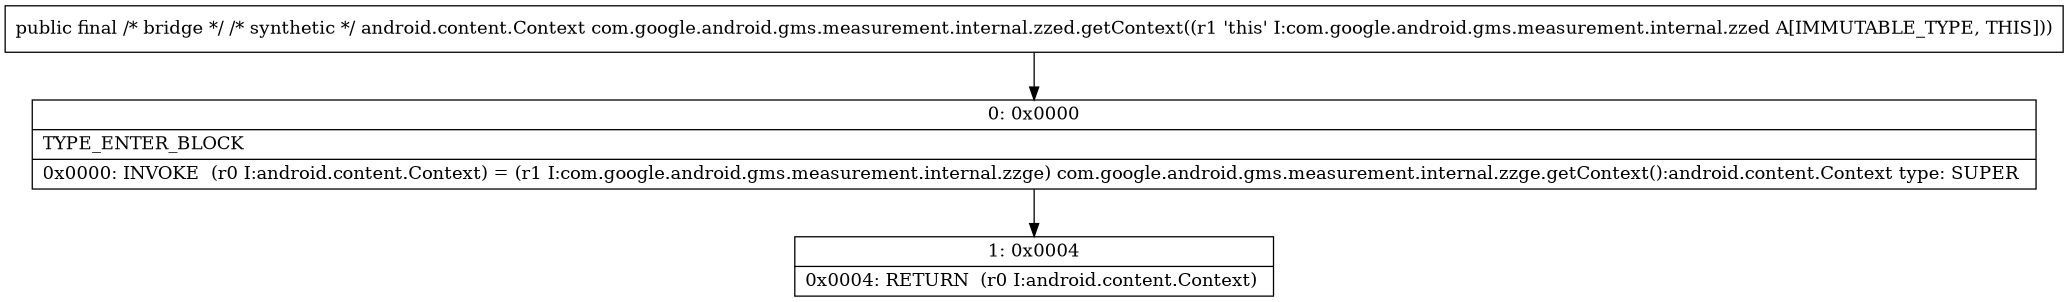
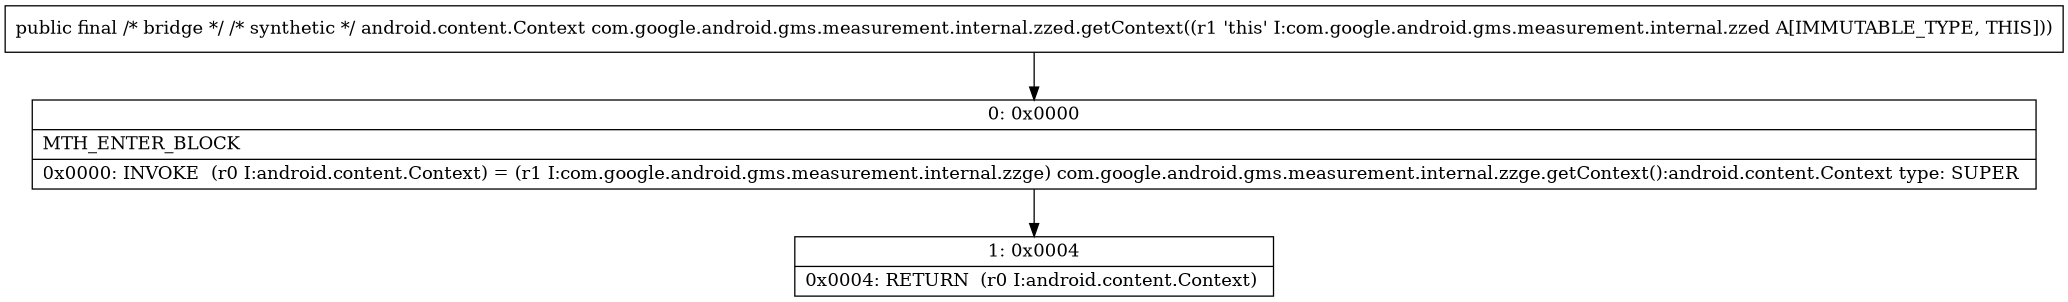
node "0: 0x0000": text "TYPE_ENTER_BLOCK" -> "MTH_ENTER_BLOCK"
